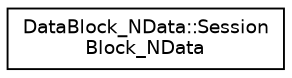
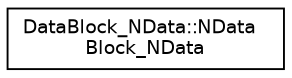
node "DataBlock_NData::Session Block_NData": label "DataBlock_NData::Session Block_NData" -> "DataBlock_NData::NData Block_NData"
